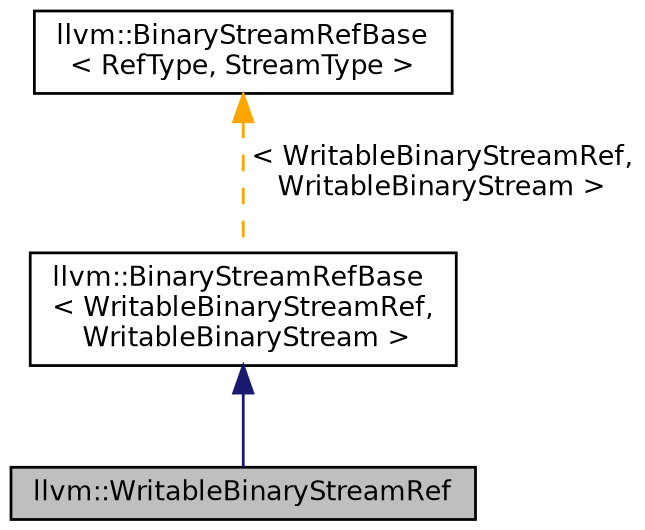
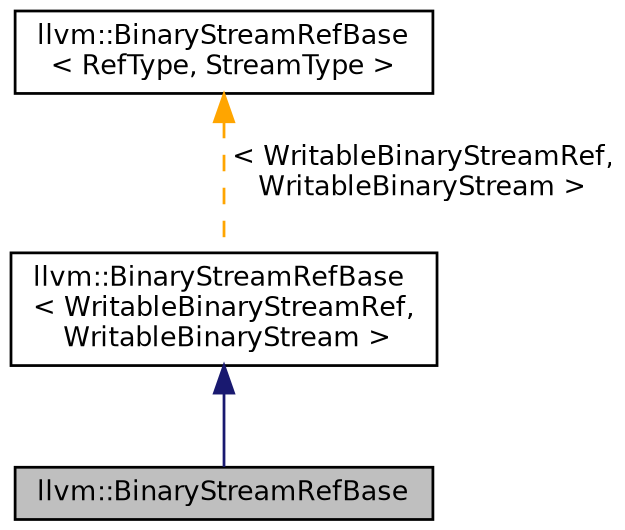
node "llvm::WritableBinaryStreamRef": label "llvm::WritableBinaryStreamRef" -> "llvm::BinaryStreamRefBase"
